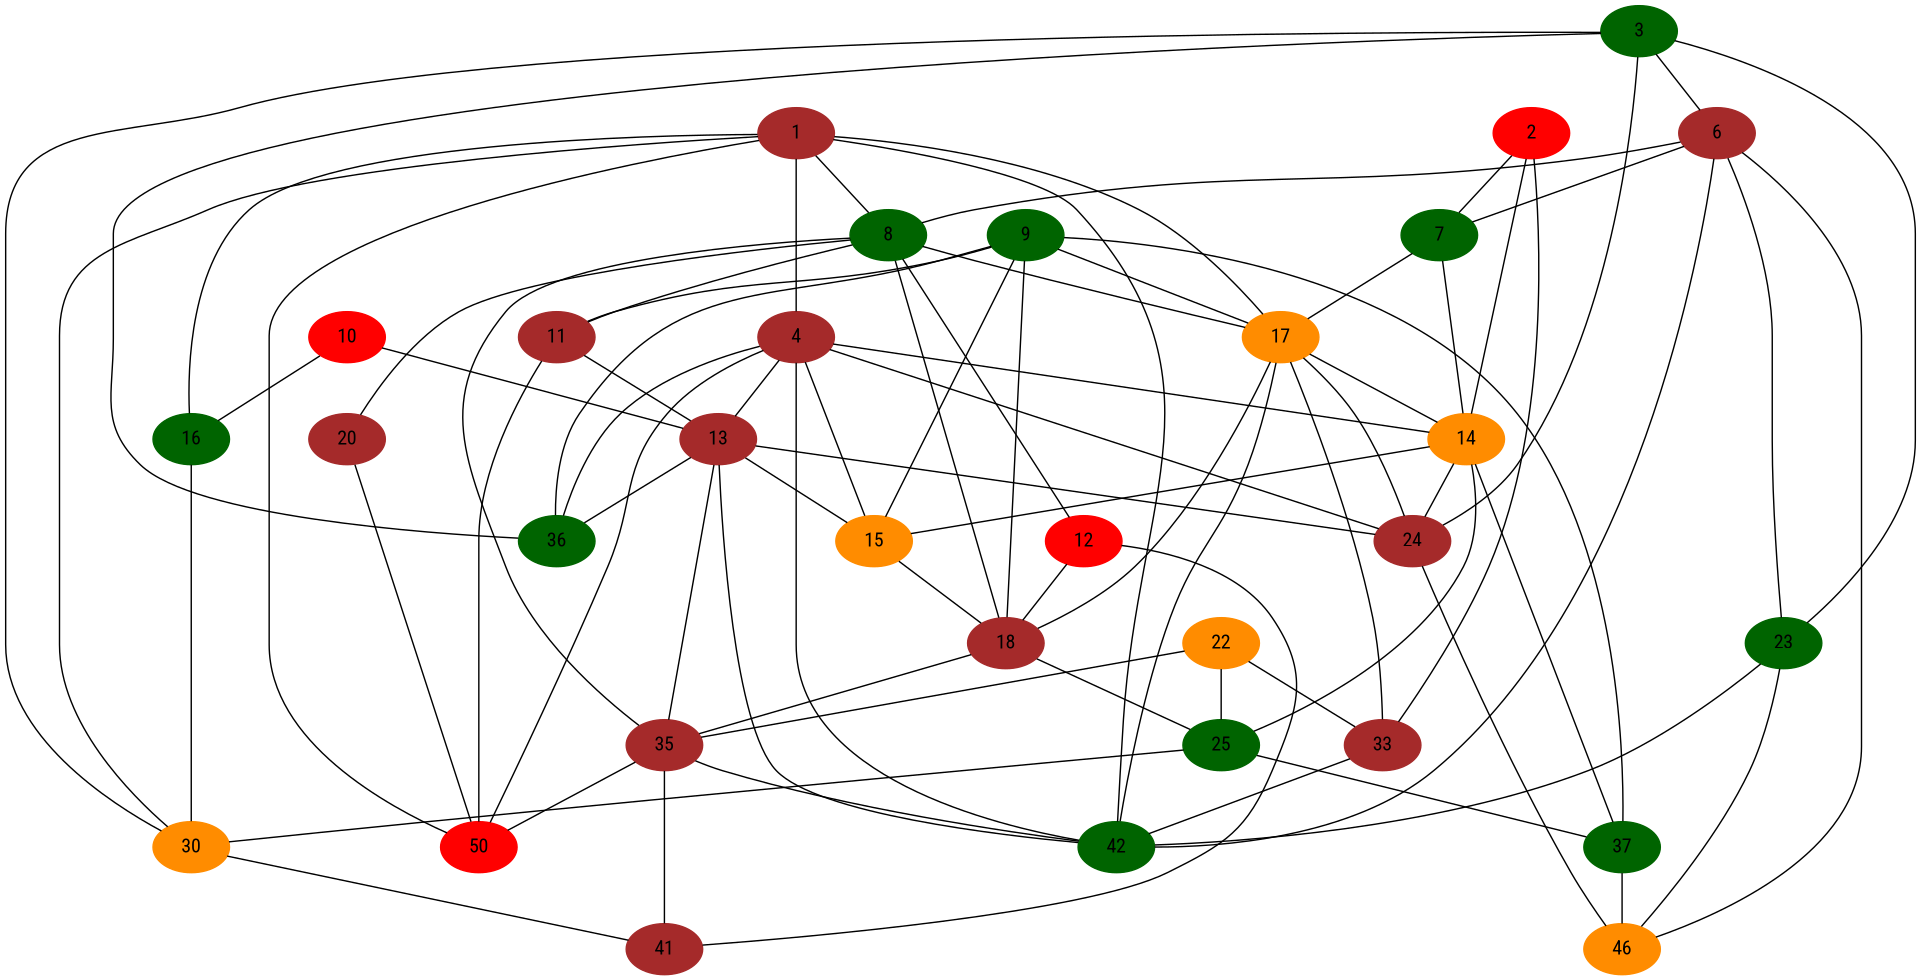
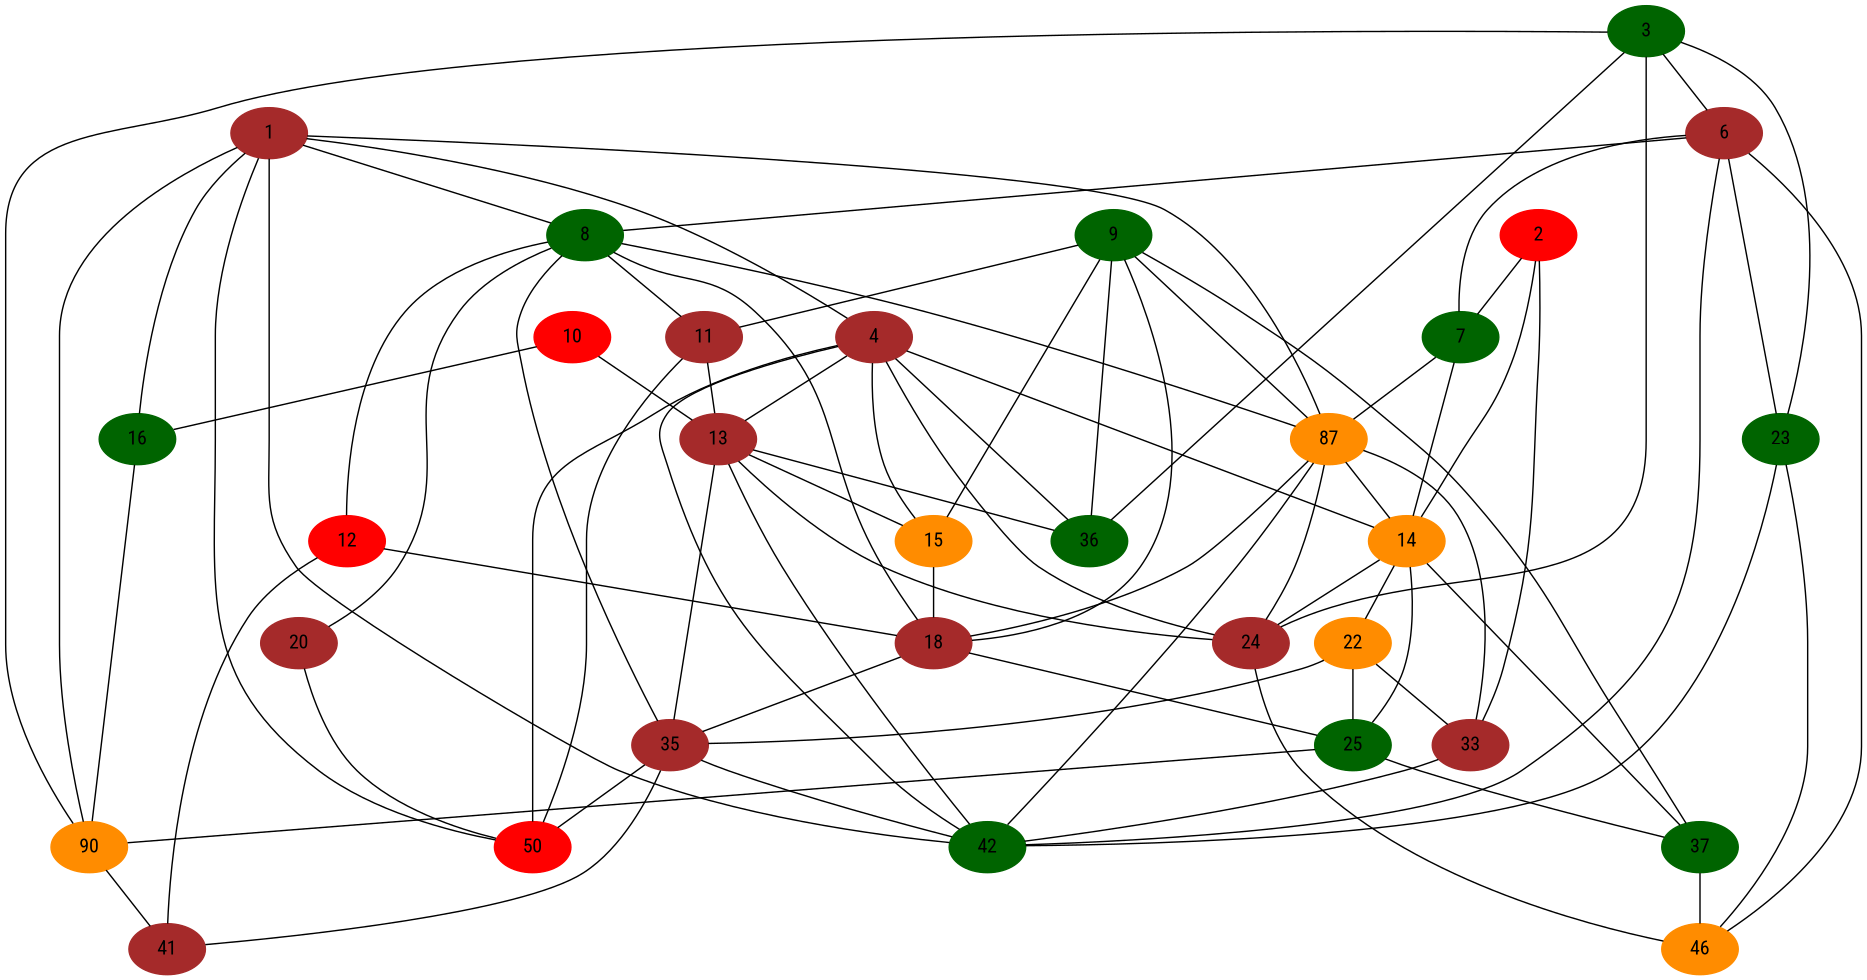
node "17": label "17" -> "87"
edge "14" -- "15": now "14" -- "22"
node "30": label "30" -> "90"
